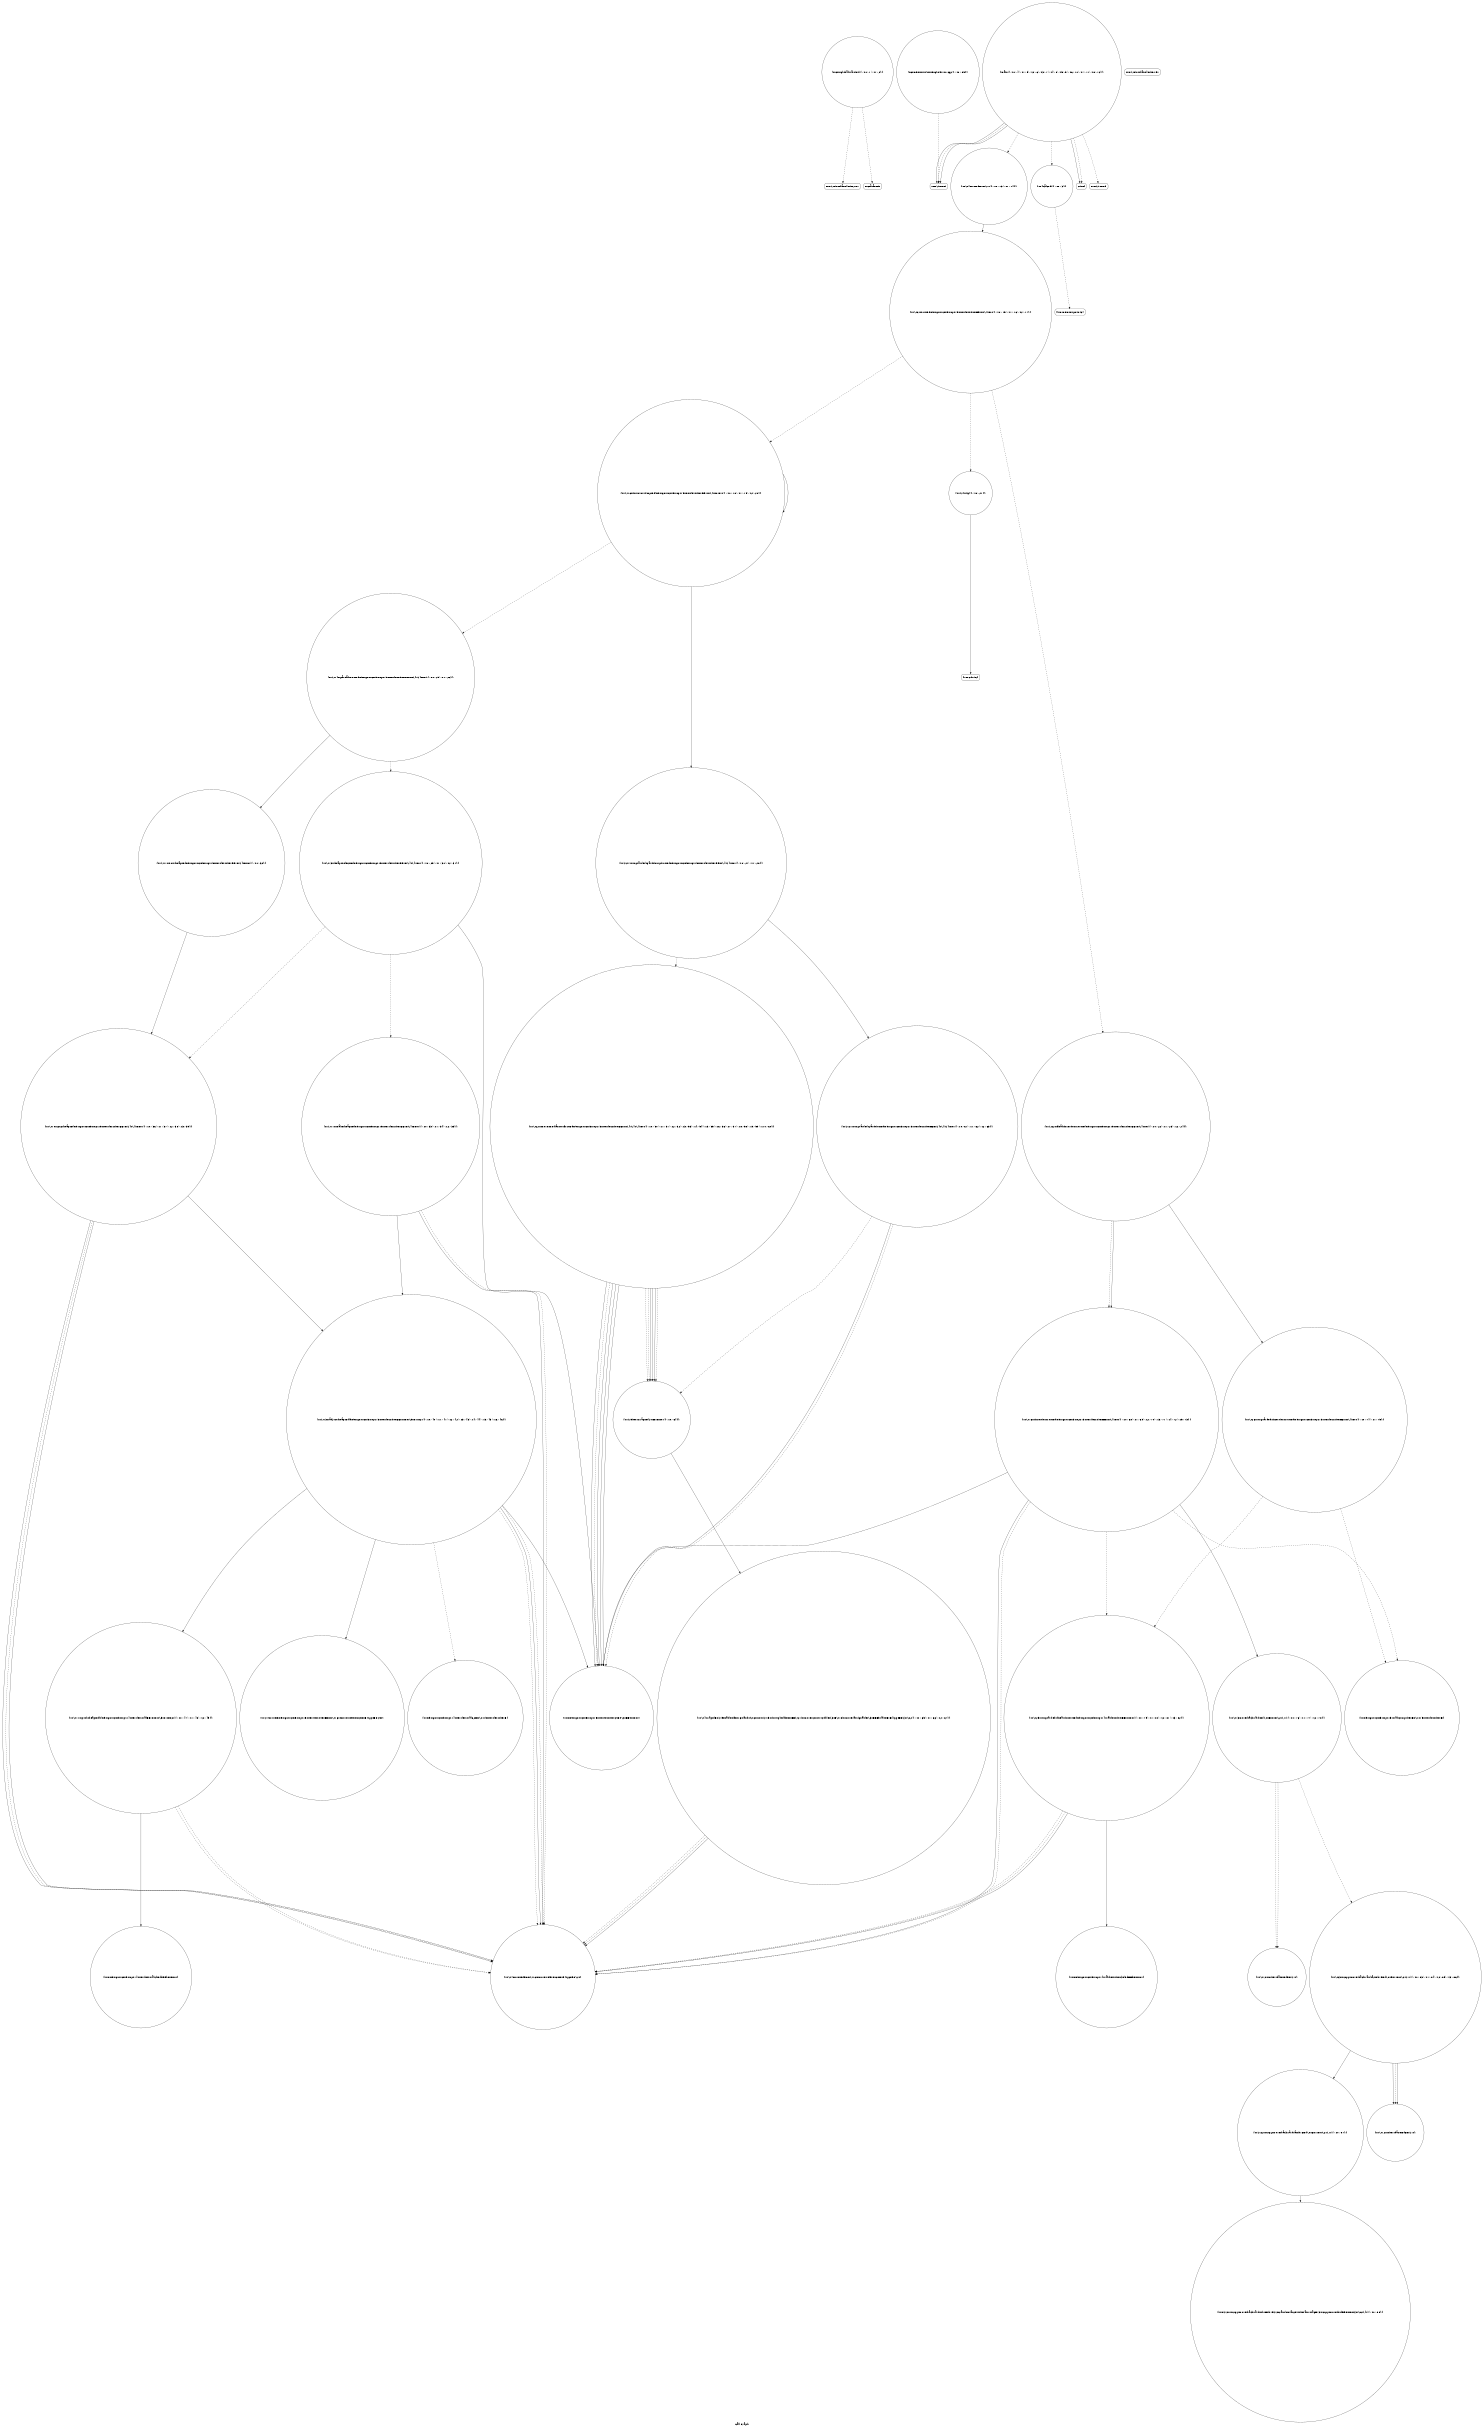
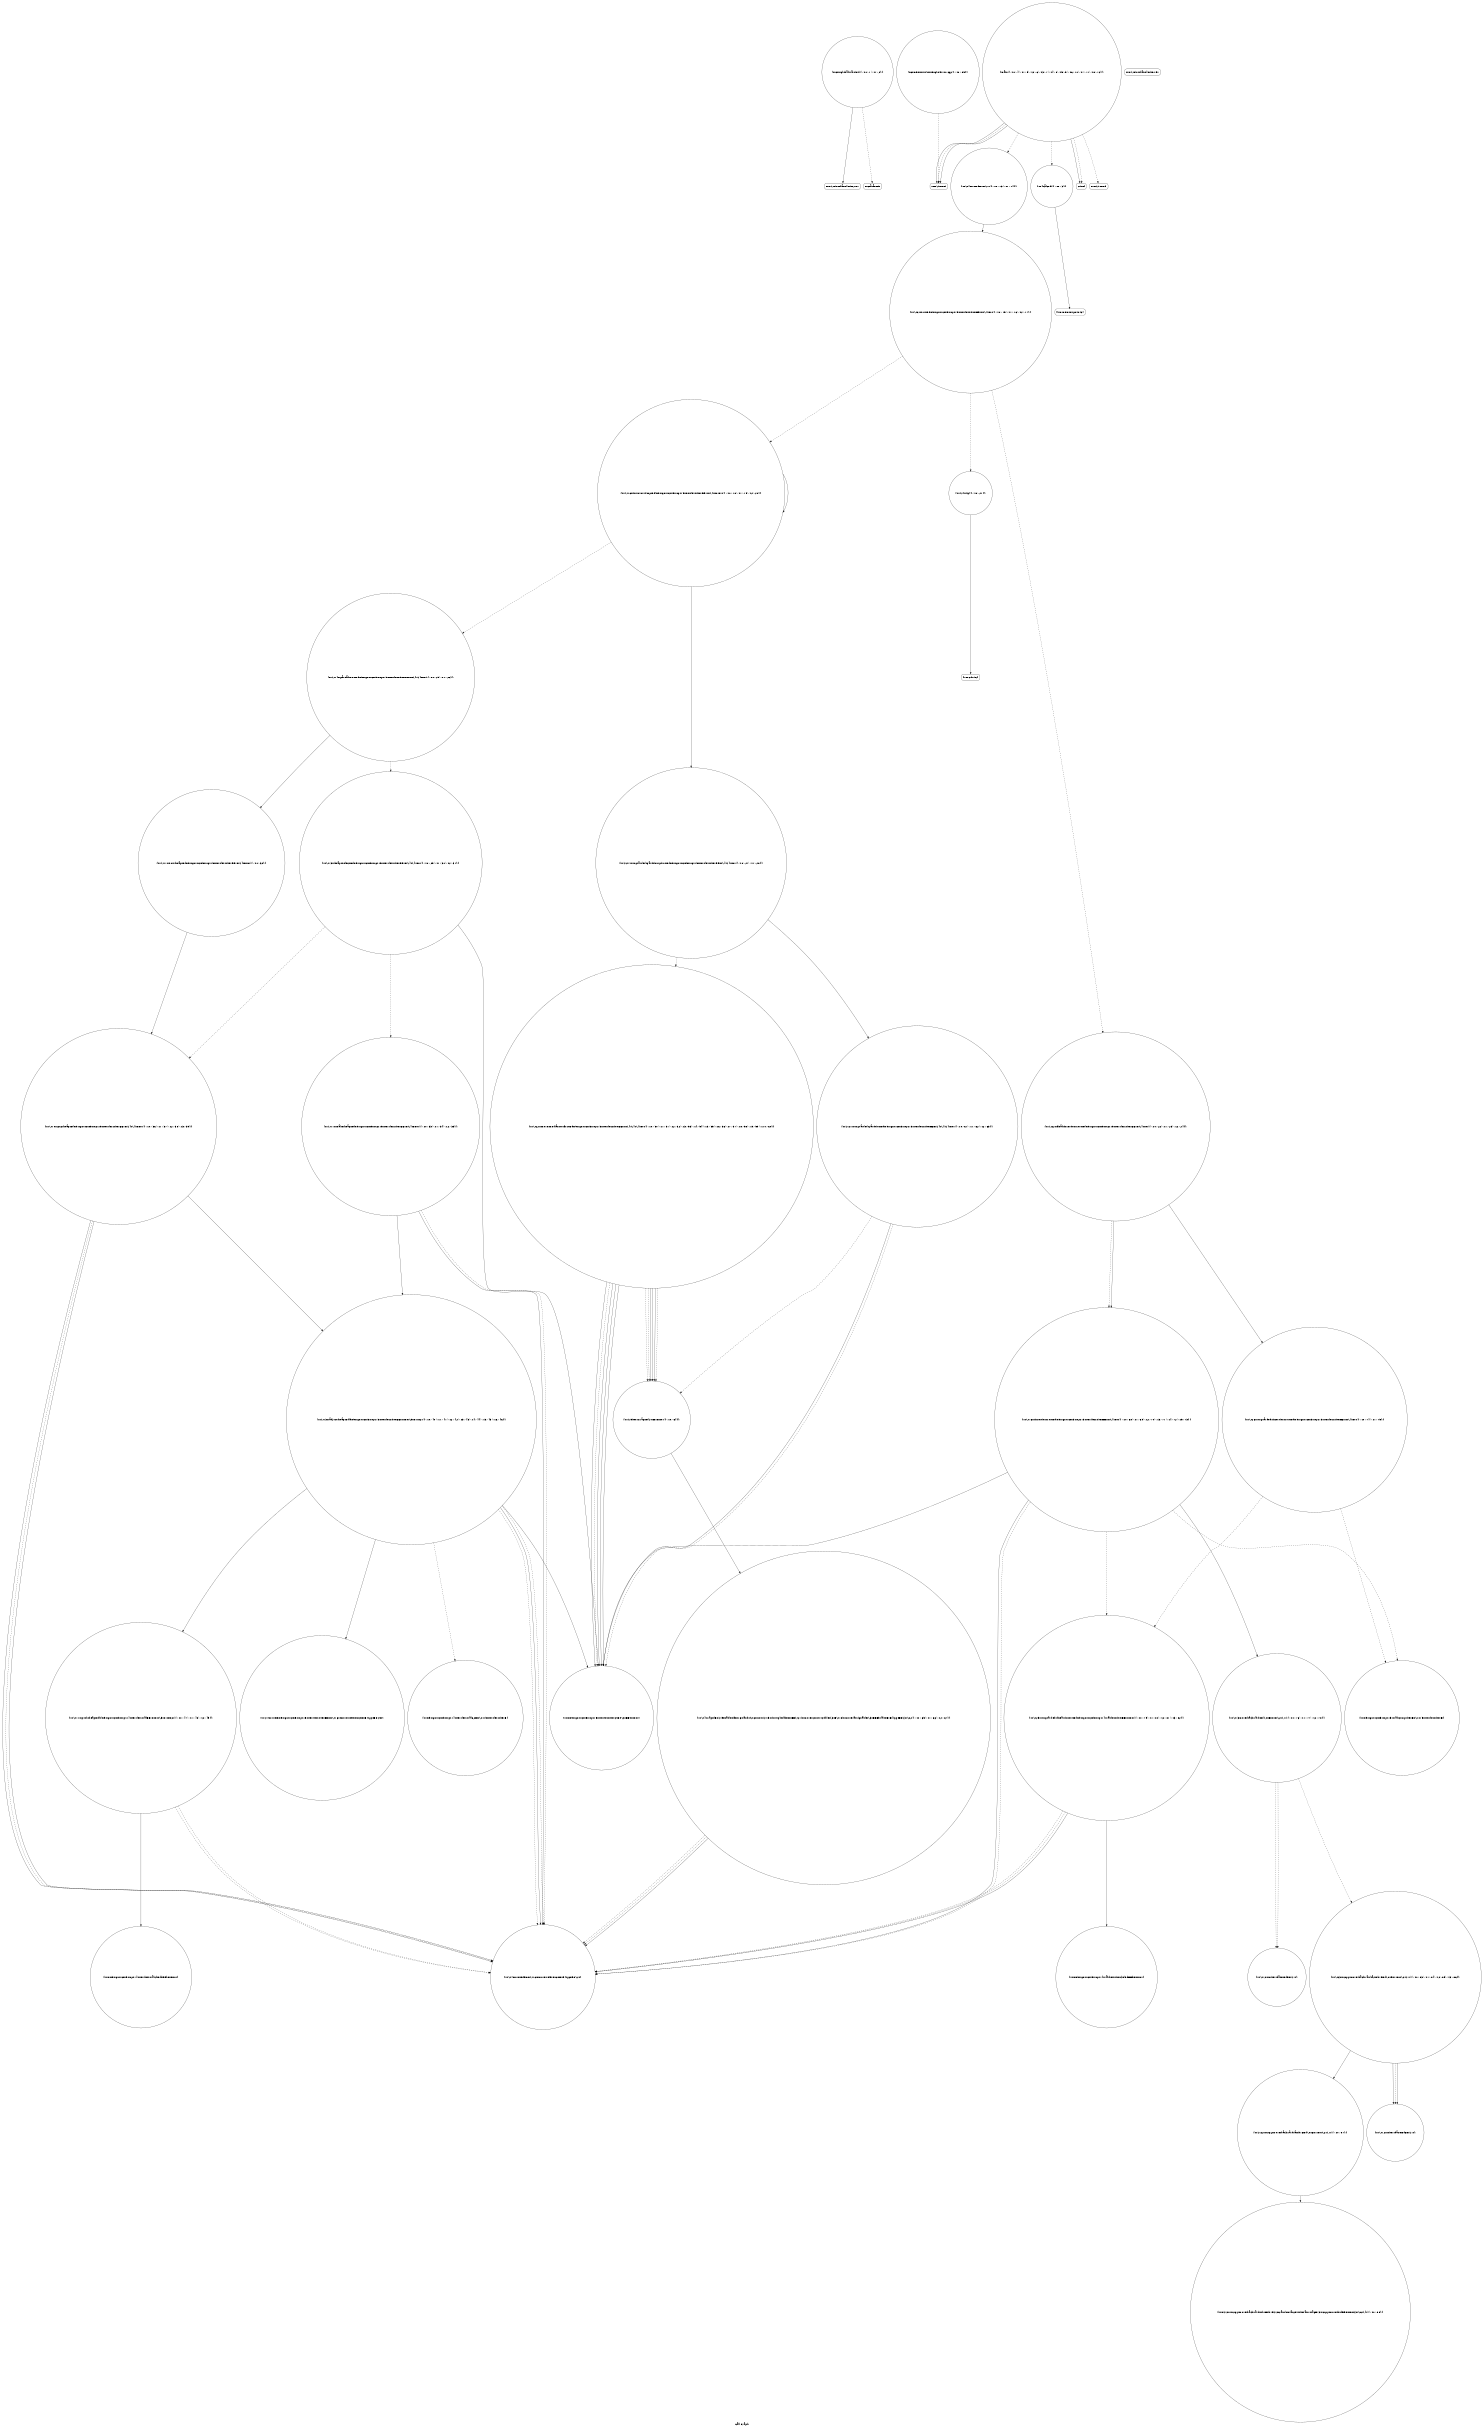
edge "{__cxx_global_var_init|{<s0>1|<s1>2}}" -> "_ZNSt8ios_base4InitC1Ev": style dashed -> solid
edge "{_Z4calcPdi|{<s0>3}}" -> "llvm.memset.p0i8.i64": style dashed -> solid
